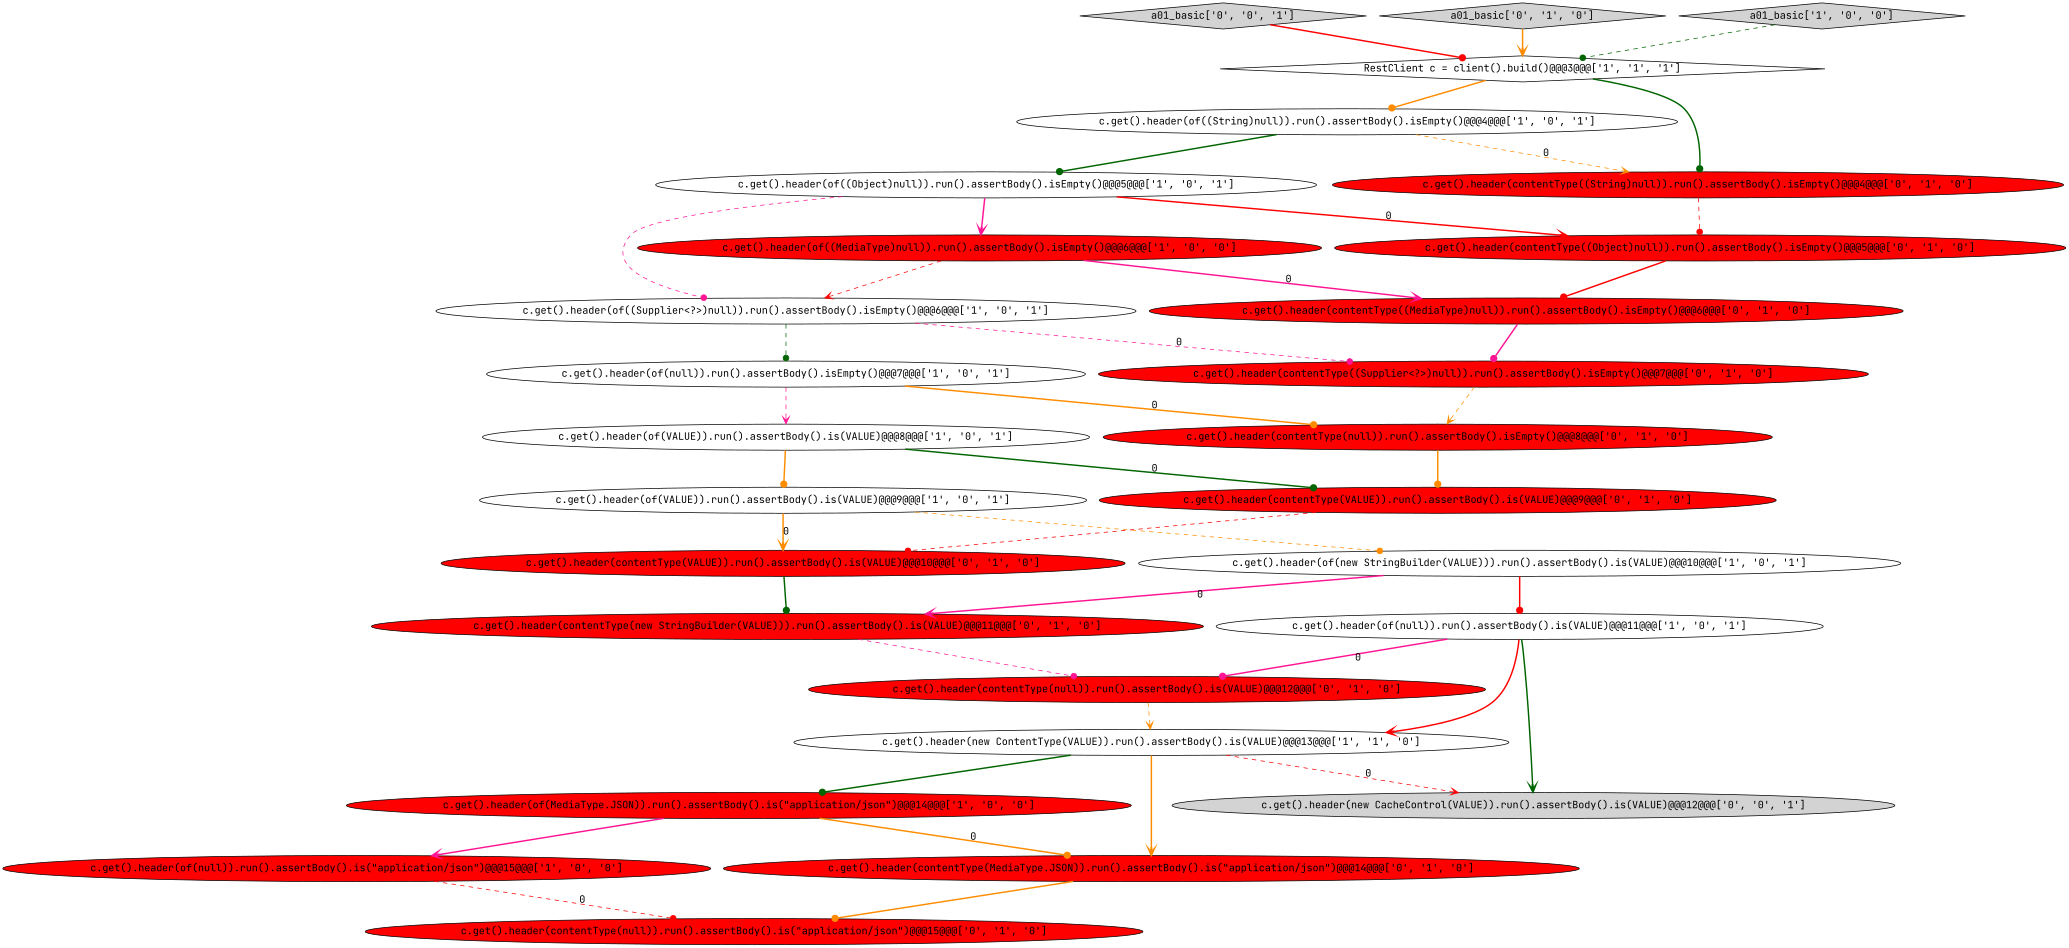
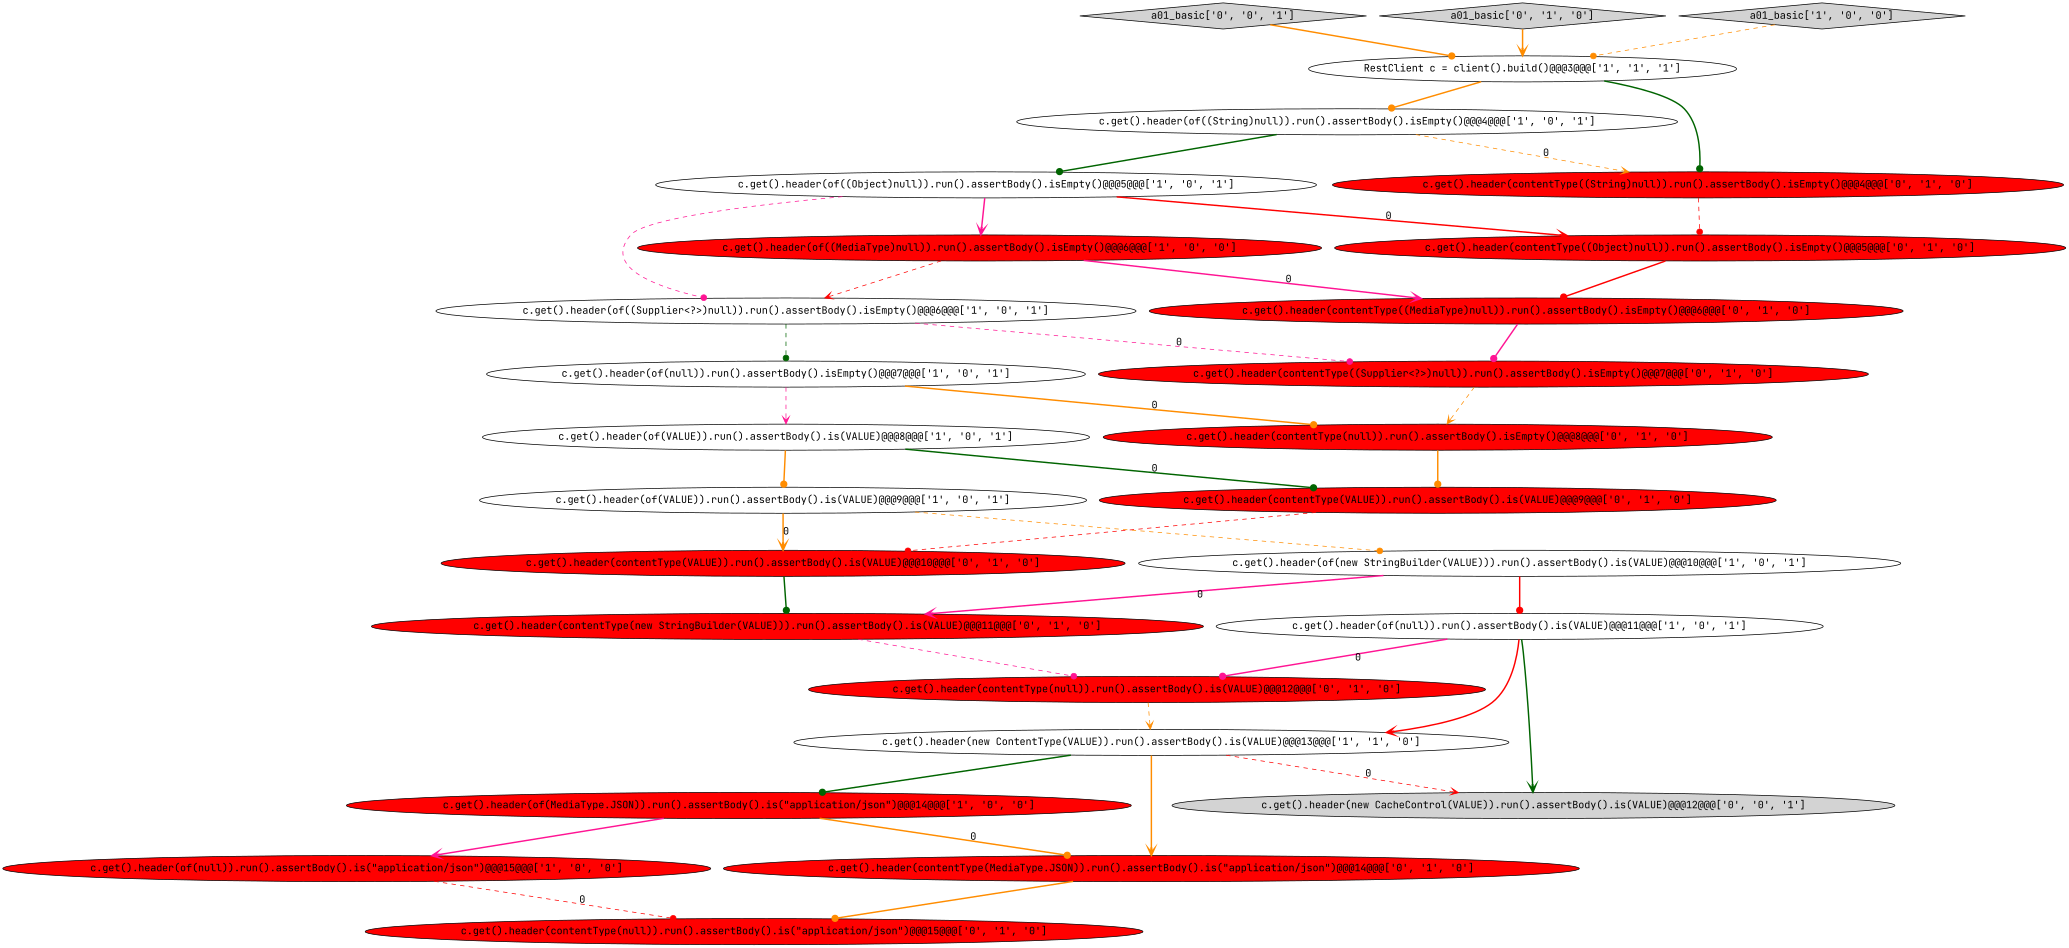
edge "a01_basic['0', '0', '1']" -> "RestClient c = client().build()@@@3@@@['1', '1', '1']": color red -> darkorange
edge "a01_basic['1', '0', '0']" -> "RestClient c = client().build()@@@3@@@['1', '1', '1']": color darkgreen -> darkorange
node "RestClient c = client().build()@@@3@@@['1', '1', '1']": shape diamond -> ellipse
